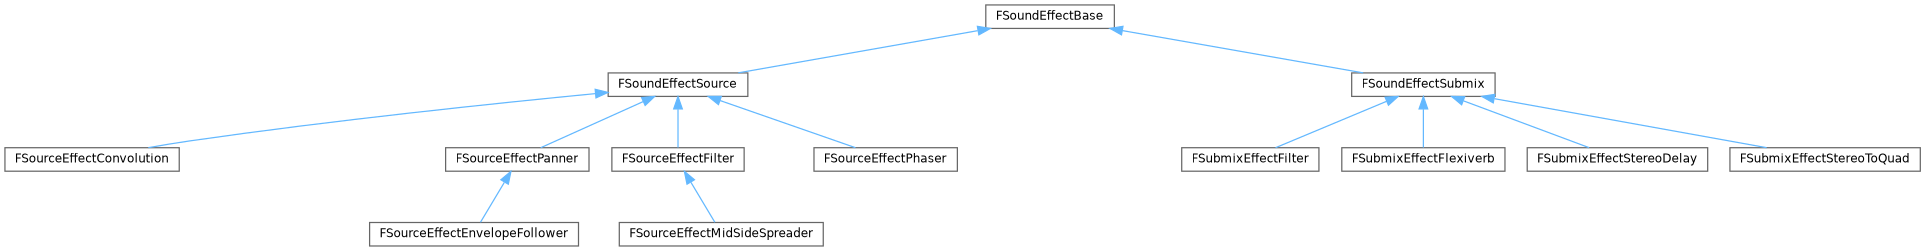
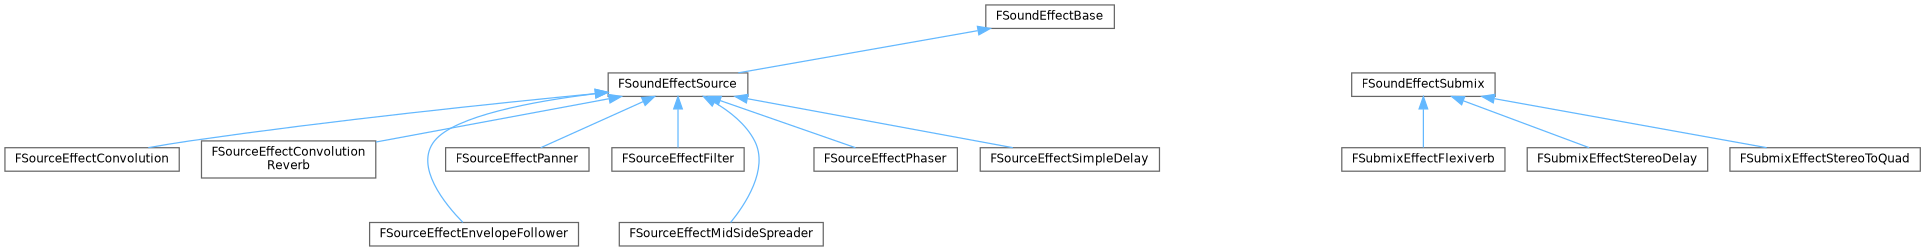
edge "FSoundEffectSubmix" -> "FSoundEffectBase": removed
node "FSourceEffectConvolution Reverb": added
node "FSourceEffectSimpleDelay": added
node "FSubmixEffectFilter": removed
edge "FSourceEffectEnvelopeFollower" -> "FSourceEffectPanner": now "FSourceEffectEnvelopeFollower" -> "FSoundEffectSource"
edge "FSourceEffectMidSideSpreader" -> "FSourceEffectFilter": now "FSourceEffectMidSideSpreader" -> "FSoundEffectSource"
